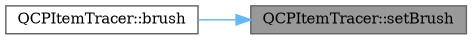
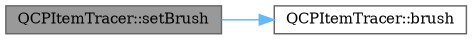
edge "QCPItemTracer::brush" -> "QCPItemTracer::setBrush": reversed
